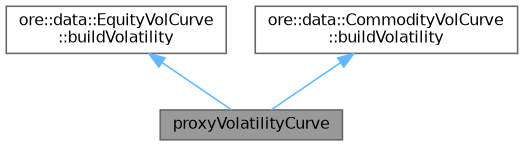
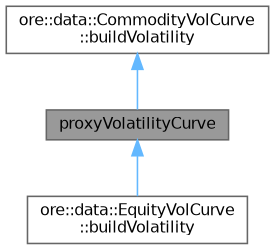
edge "proxyVolatilityCurve" -> "ore::data::EquityVolCurve ::buildVolatility": reversed
